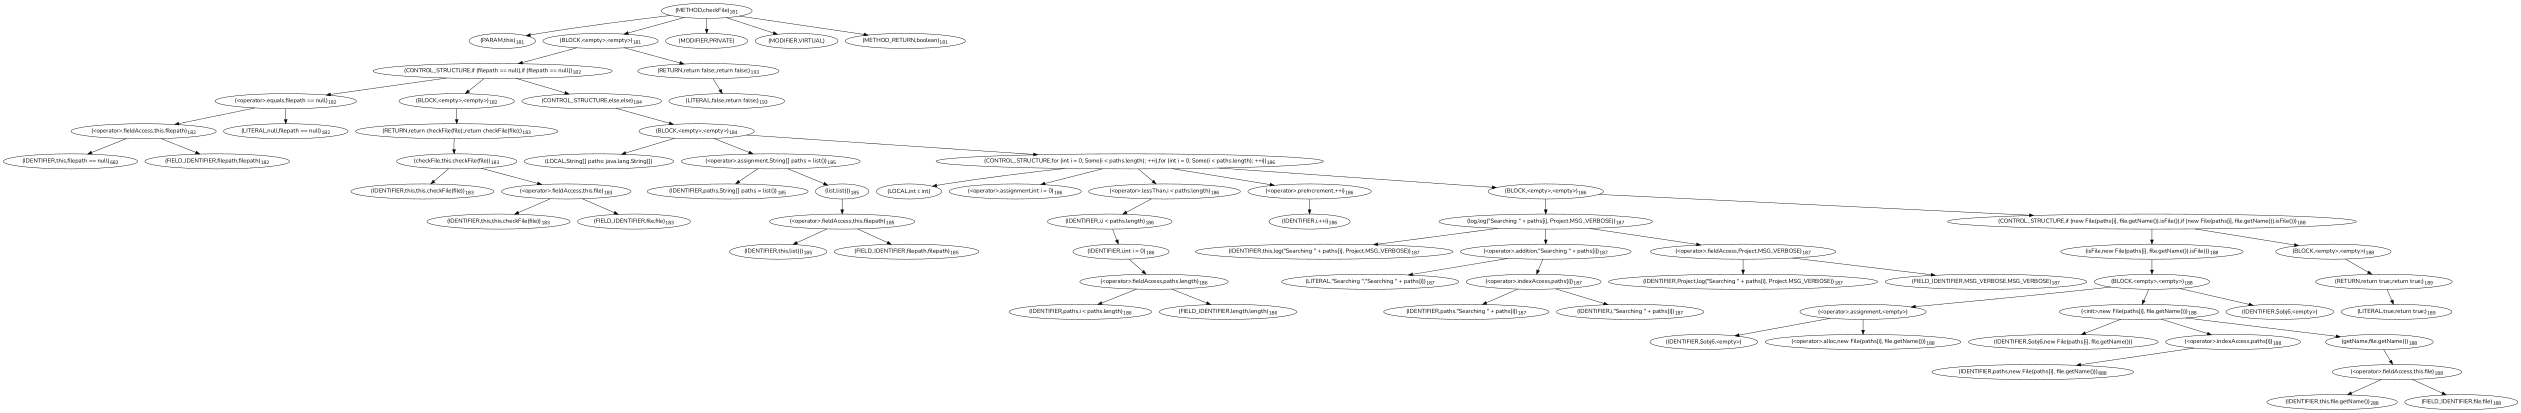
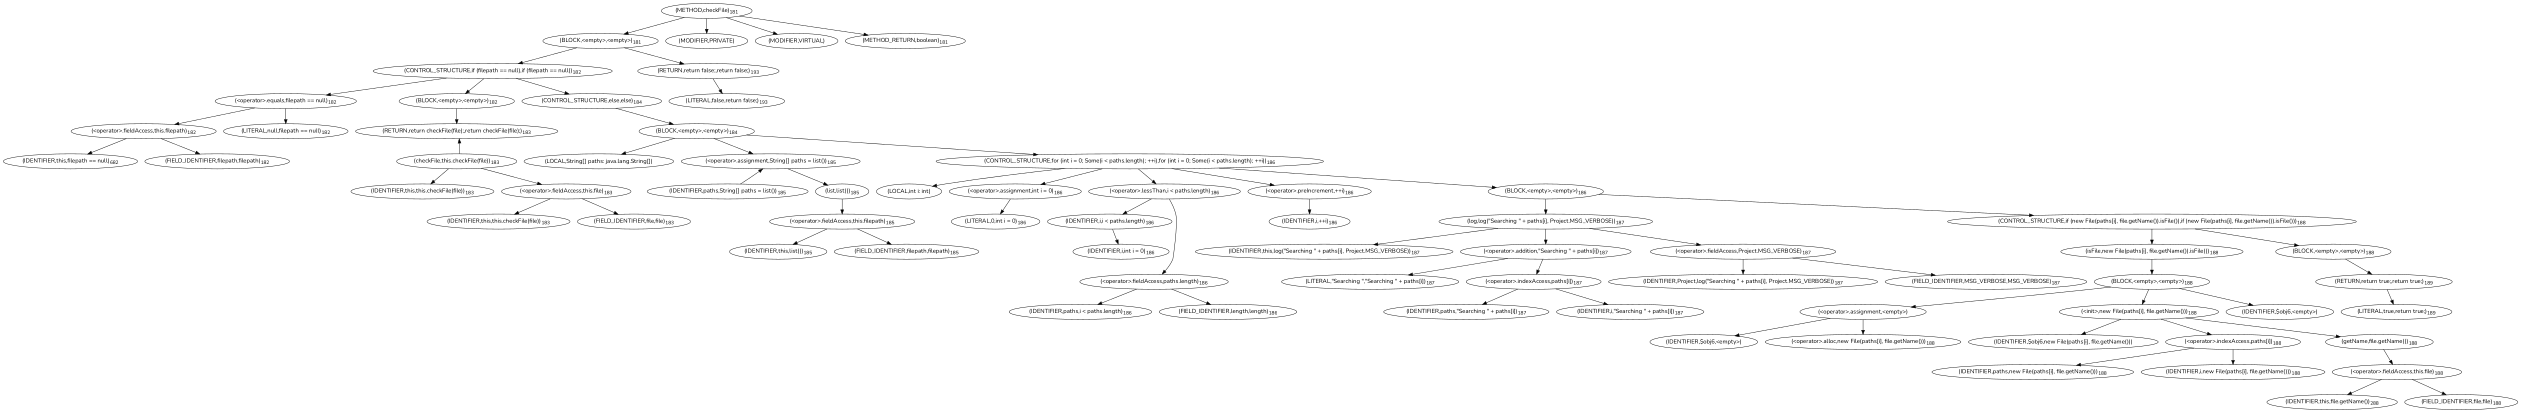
node "(PARAM,this)": removed
edge "(RETURN,return checkFile(file);,return checkFile(file);)" -> "(checkFile,this.checkFile(file))": reversed
edge "(<operator>.assignment,String[] paths = list())" -> "(IDENTIFIER,paths,String[] paths = list())": reversed
node "(LITERAL,0,int i = 0)": added
edge "(IDENTIFIER,i,int i = 0)" -> "(<operator>.fieldAccess,paths.length)": now "(<operator>.lessThan,i < paths.length)" -> "(<operator>.fieldAccess,paths.length)"
node "(IDENTIFIER,paths,new File(paths[i], file.getName()))": text "888" -> "188"
node "(IDENTIFIER,i,new File(paths[i], file.getName()))": added
